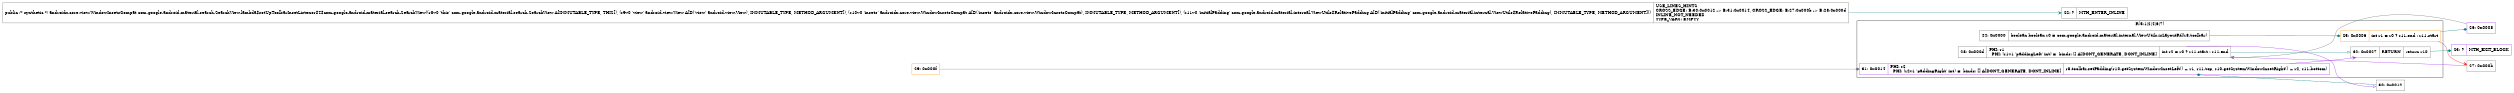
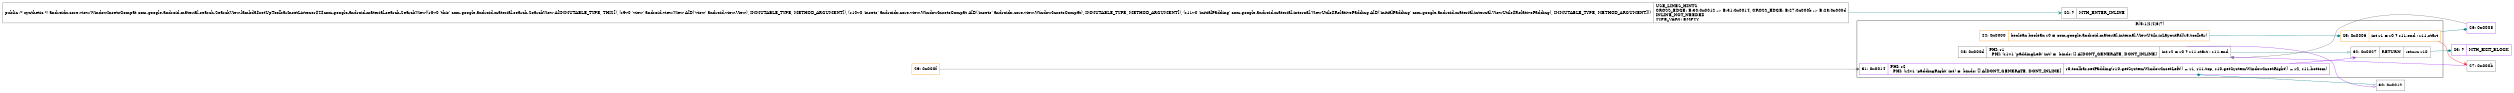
node "24: 0x0000": color gray40 -> darkorange
